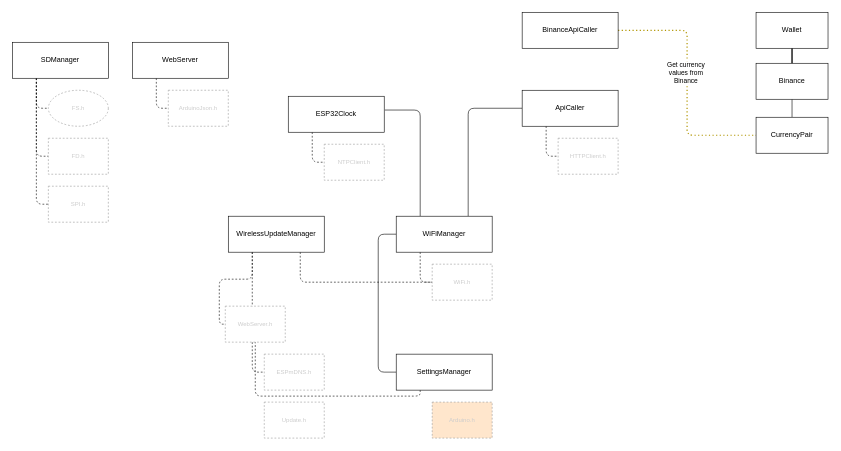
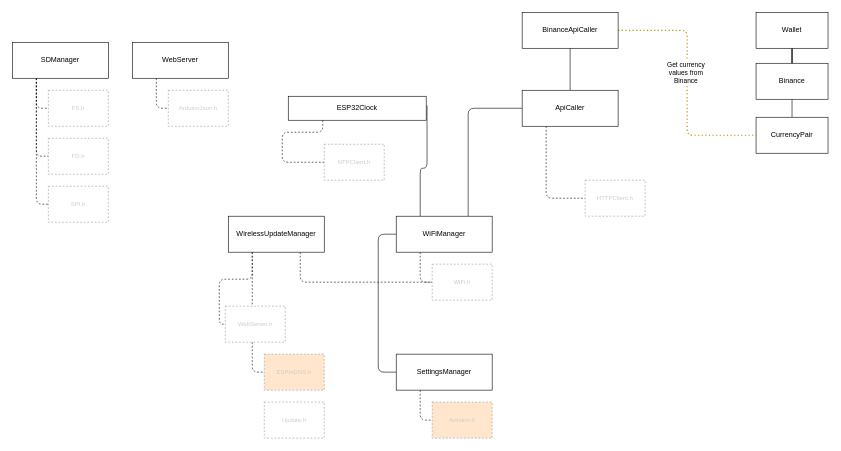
edge "BinanceApiCaller" -- "ApiCaller": added
node "FS.h": shape ellipse -> rectangle
node "ESP32Clock": size 96x36 -> 138x24
node "HTTPClient.h": moved (588, 156) -> (615, 198)
node "ESPmDNS.h": fillcolor #ffffff -> #ffe6cc
edge "WebServer.h" -- "SettingsManager": now "Arduino.h" -- "SettingsManager"
